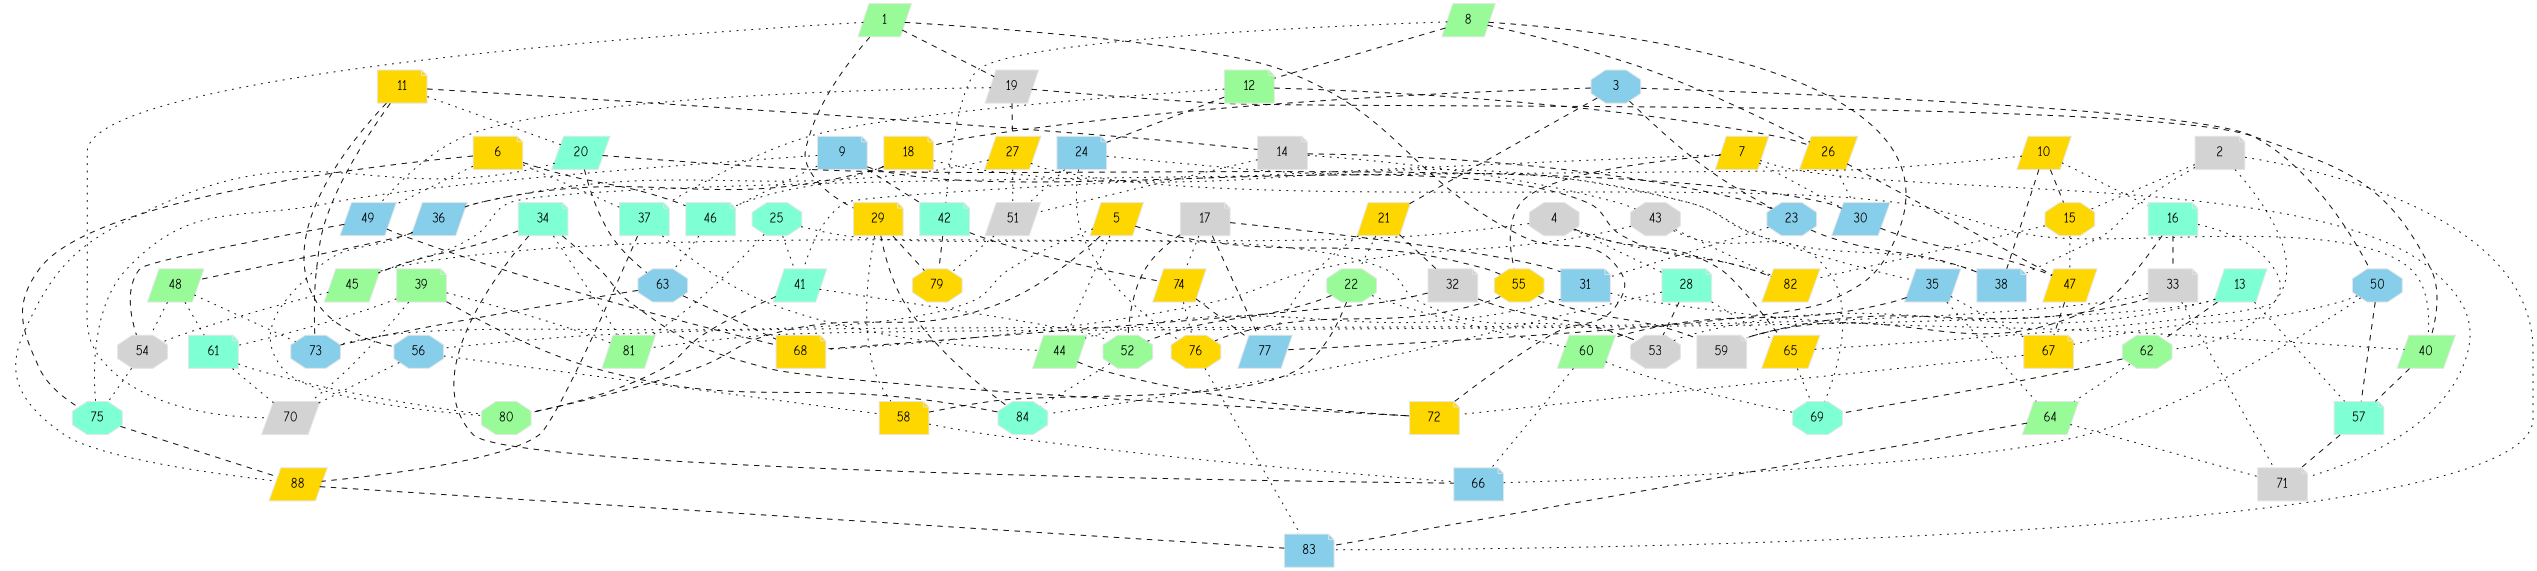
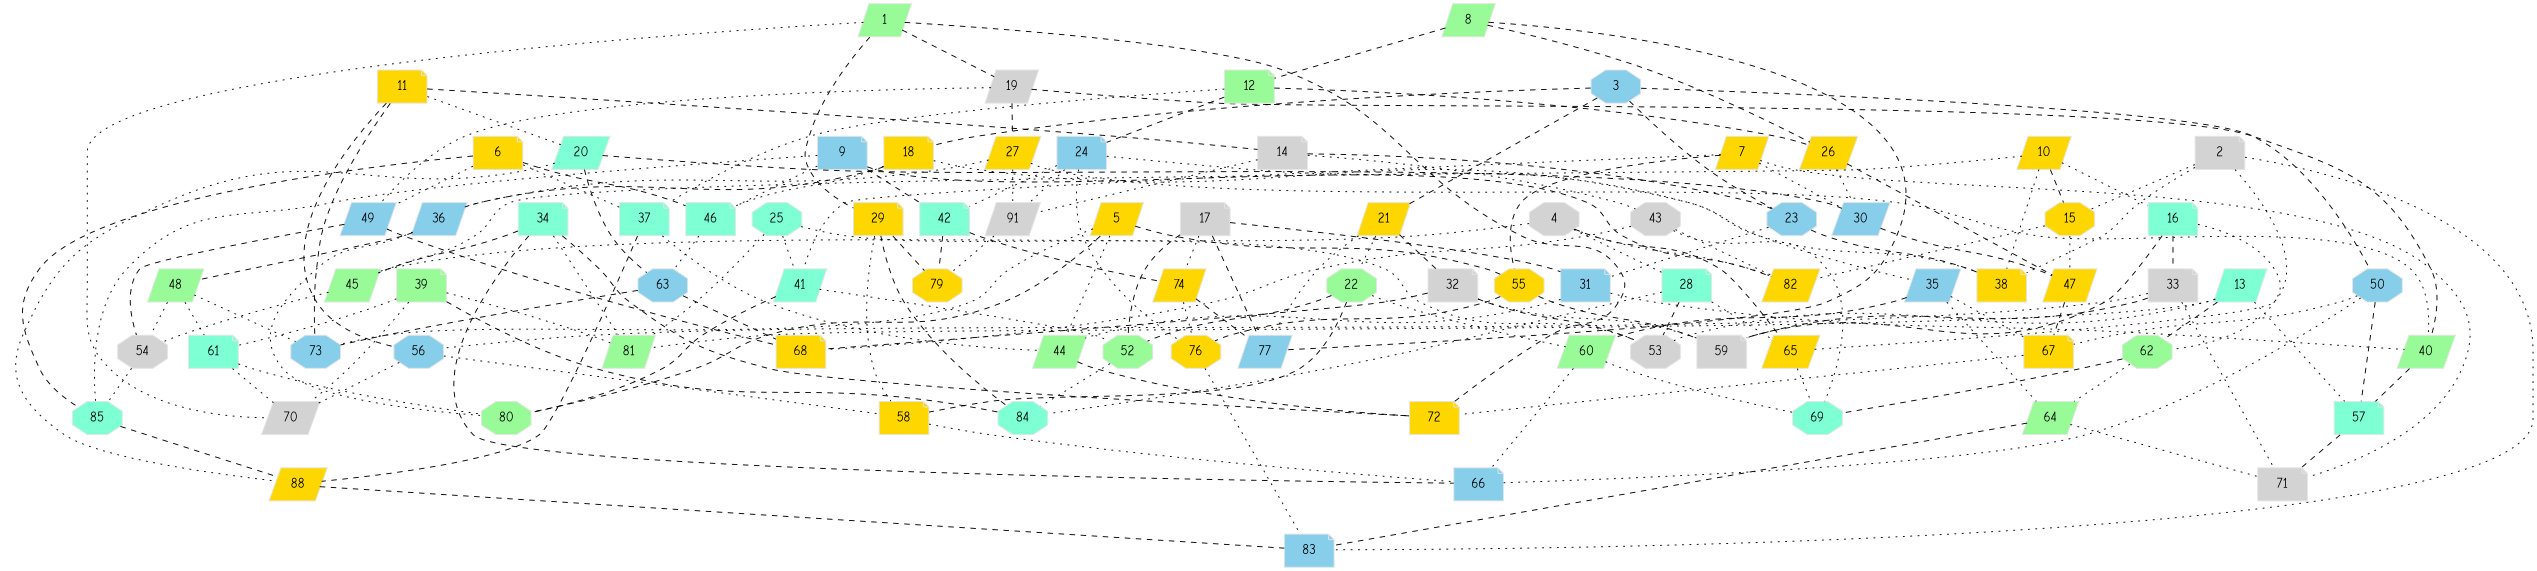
edge "8" -- "42": now "24" -- "42"
node "51": label "51" -> "91"
edge "10" -- "38": style dashed -> dotted
node "38": fillcolor skyblue -> gold
edge "32" -- "59": added
node "75": label "75" -> "85"
